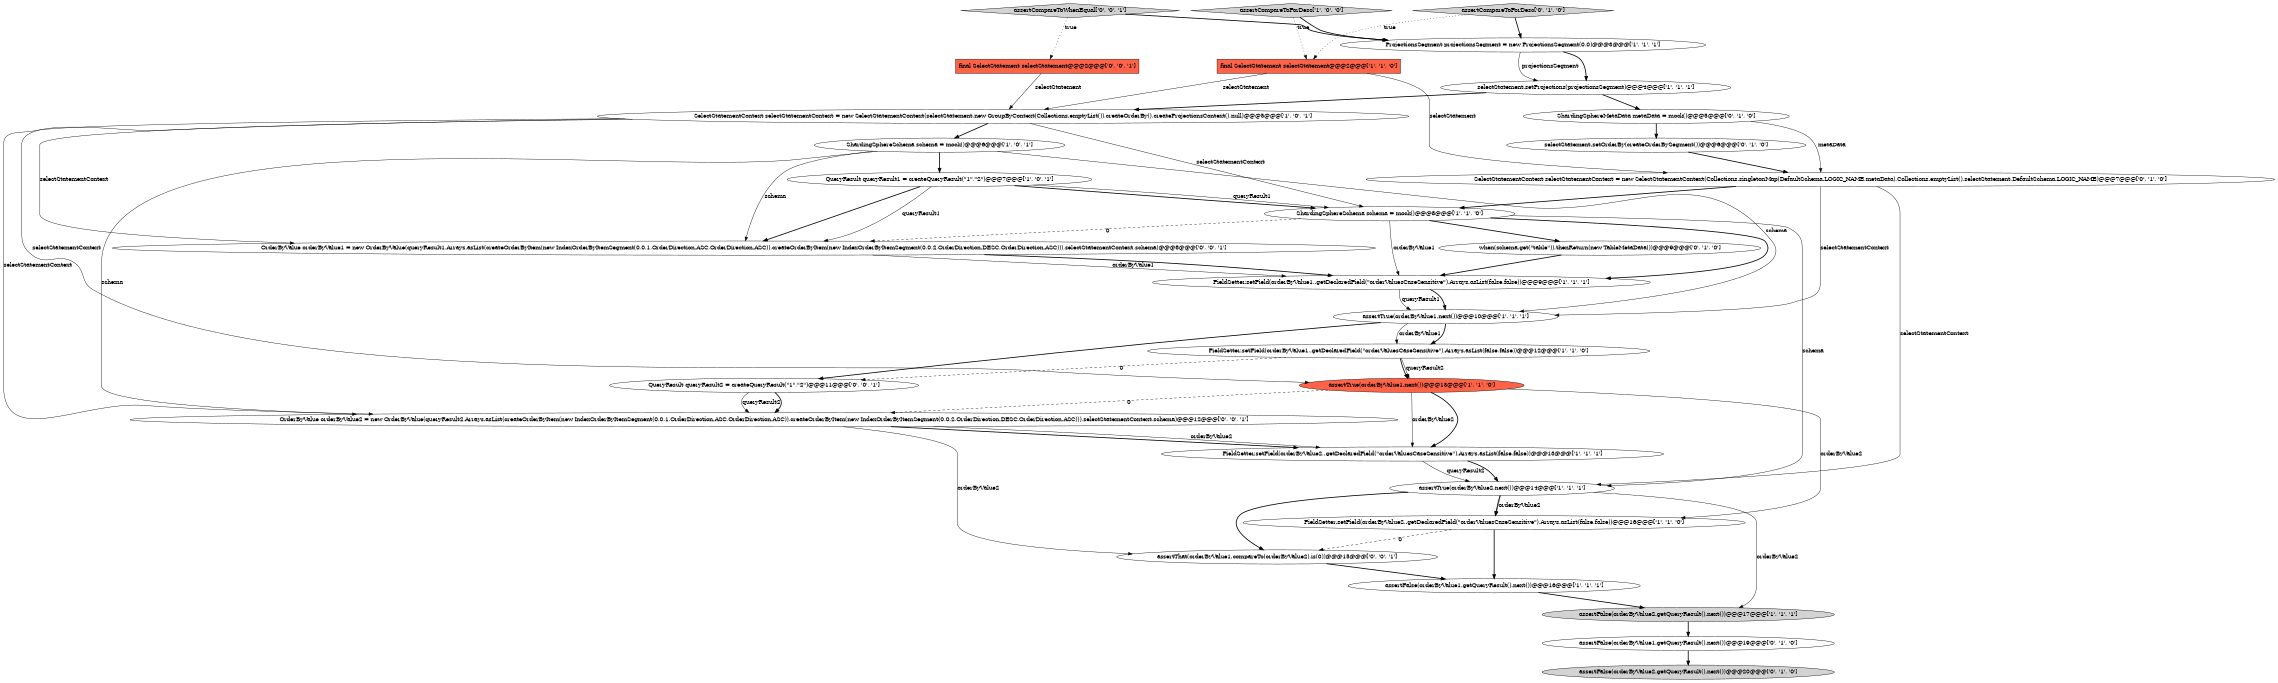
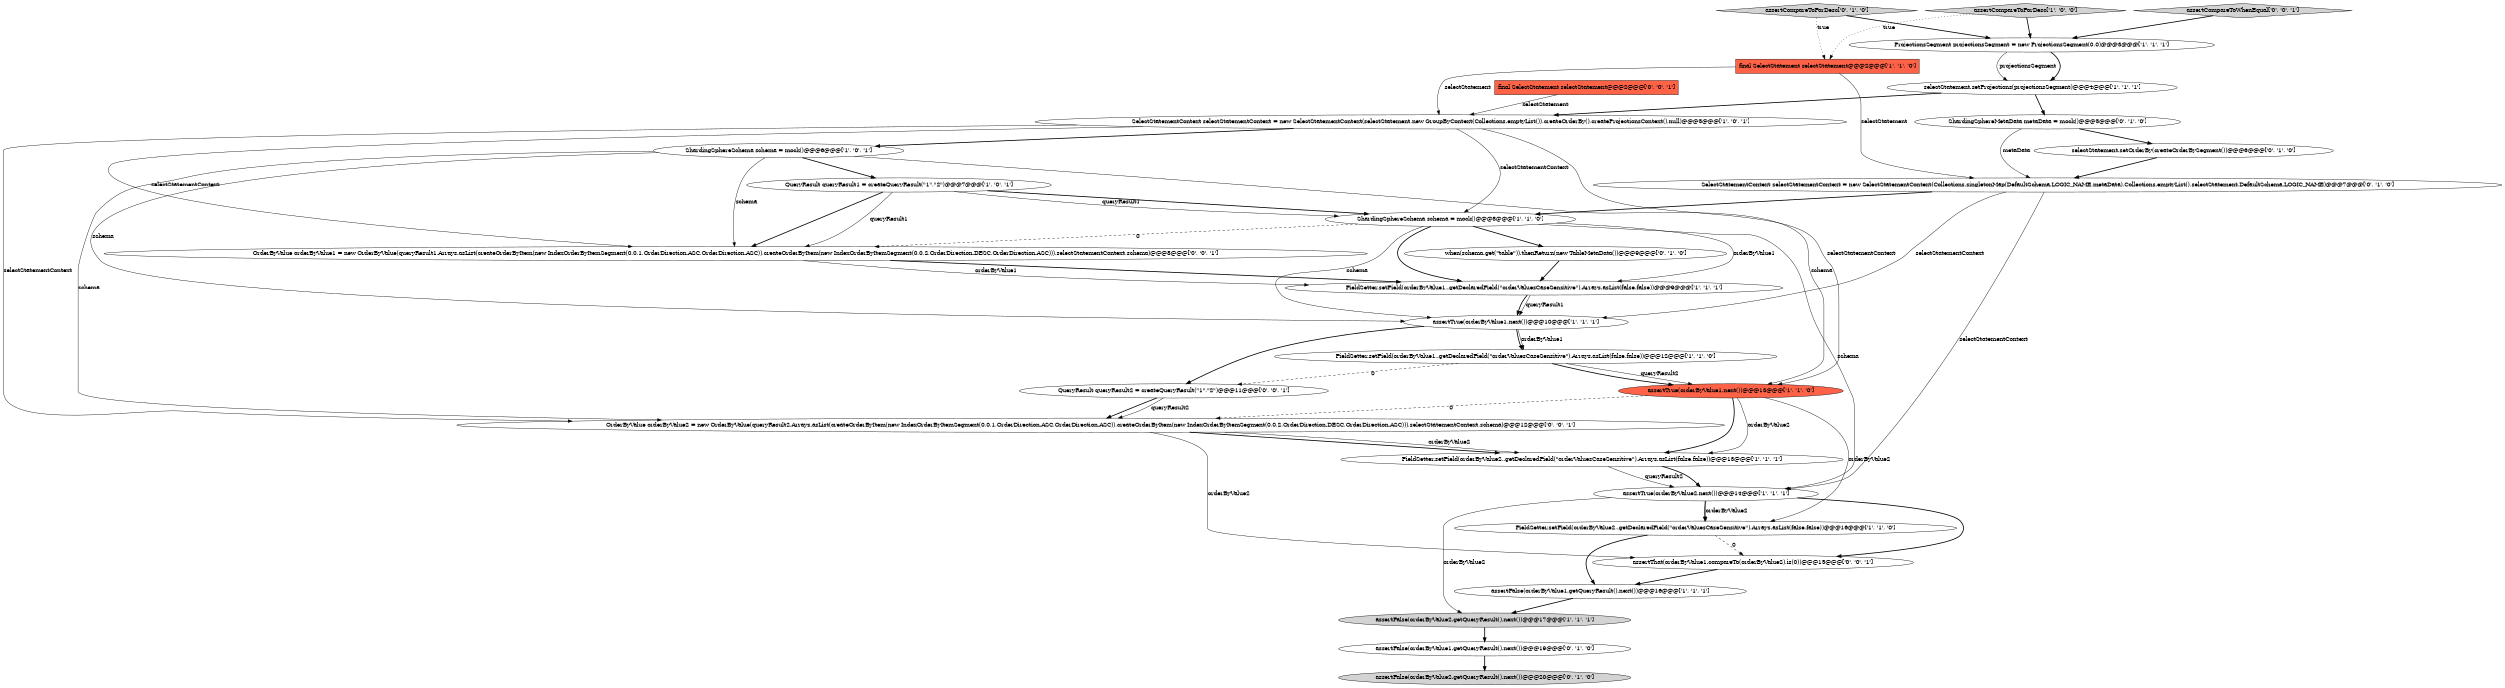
edge "assertCompareToWhenEqual['0', '0', '1']" -> "final SelectStatement selectStatement@@@2@@@['0', '0', '1']": removed, label "true"
edge "ShardingSphereSchema schema = mock()@@@6@@@['1', '0', '1']" -> "assertTrue(orderByValue1.next())@@@13@@@['1', '1', '0']": added, label "schema"
edge "ShardingSphereSchema schema = mock()@@@8@@@['1', '1', '0']" -> "assertTrue(orderByValue1.next())@@@10@@@['1', '1', '1']": added, label "schema"
